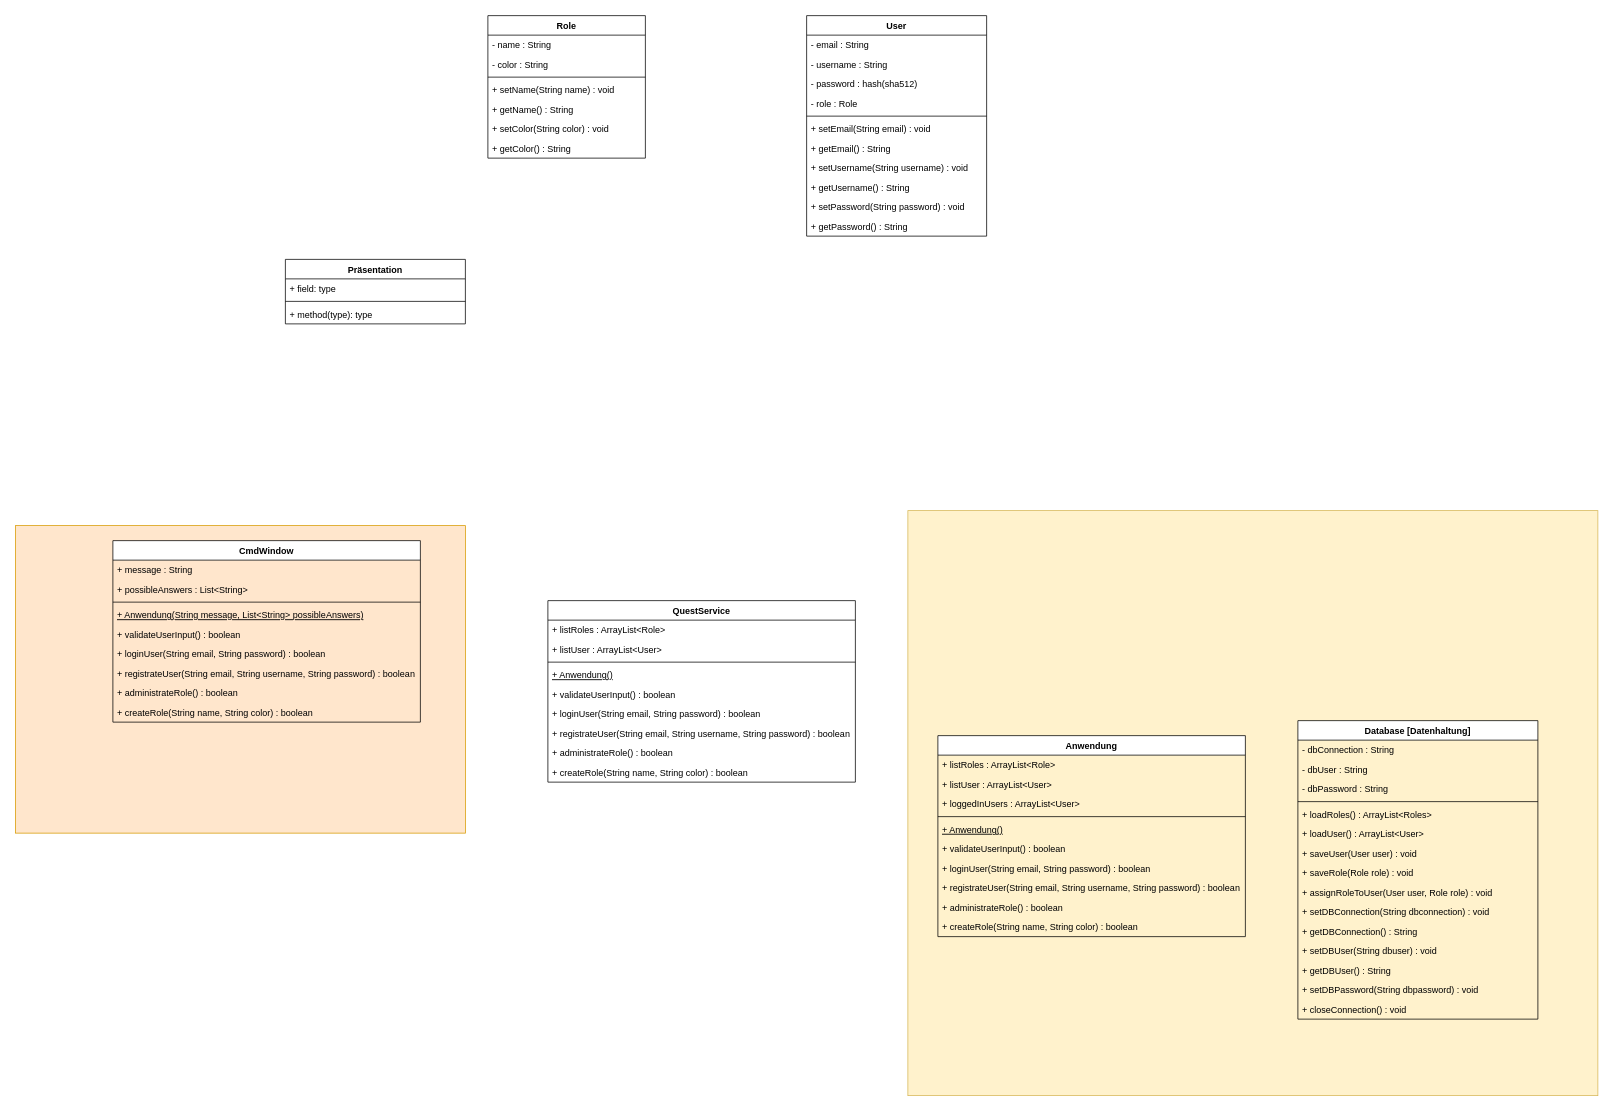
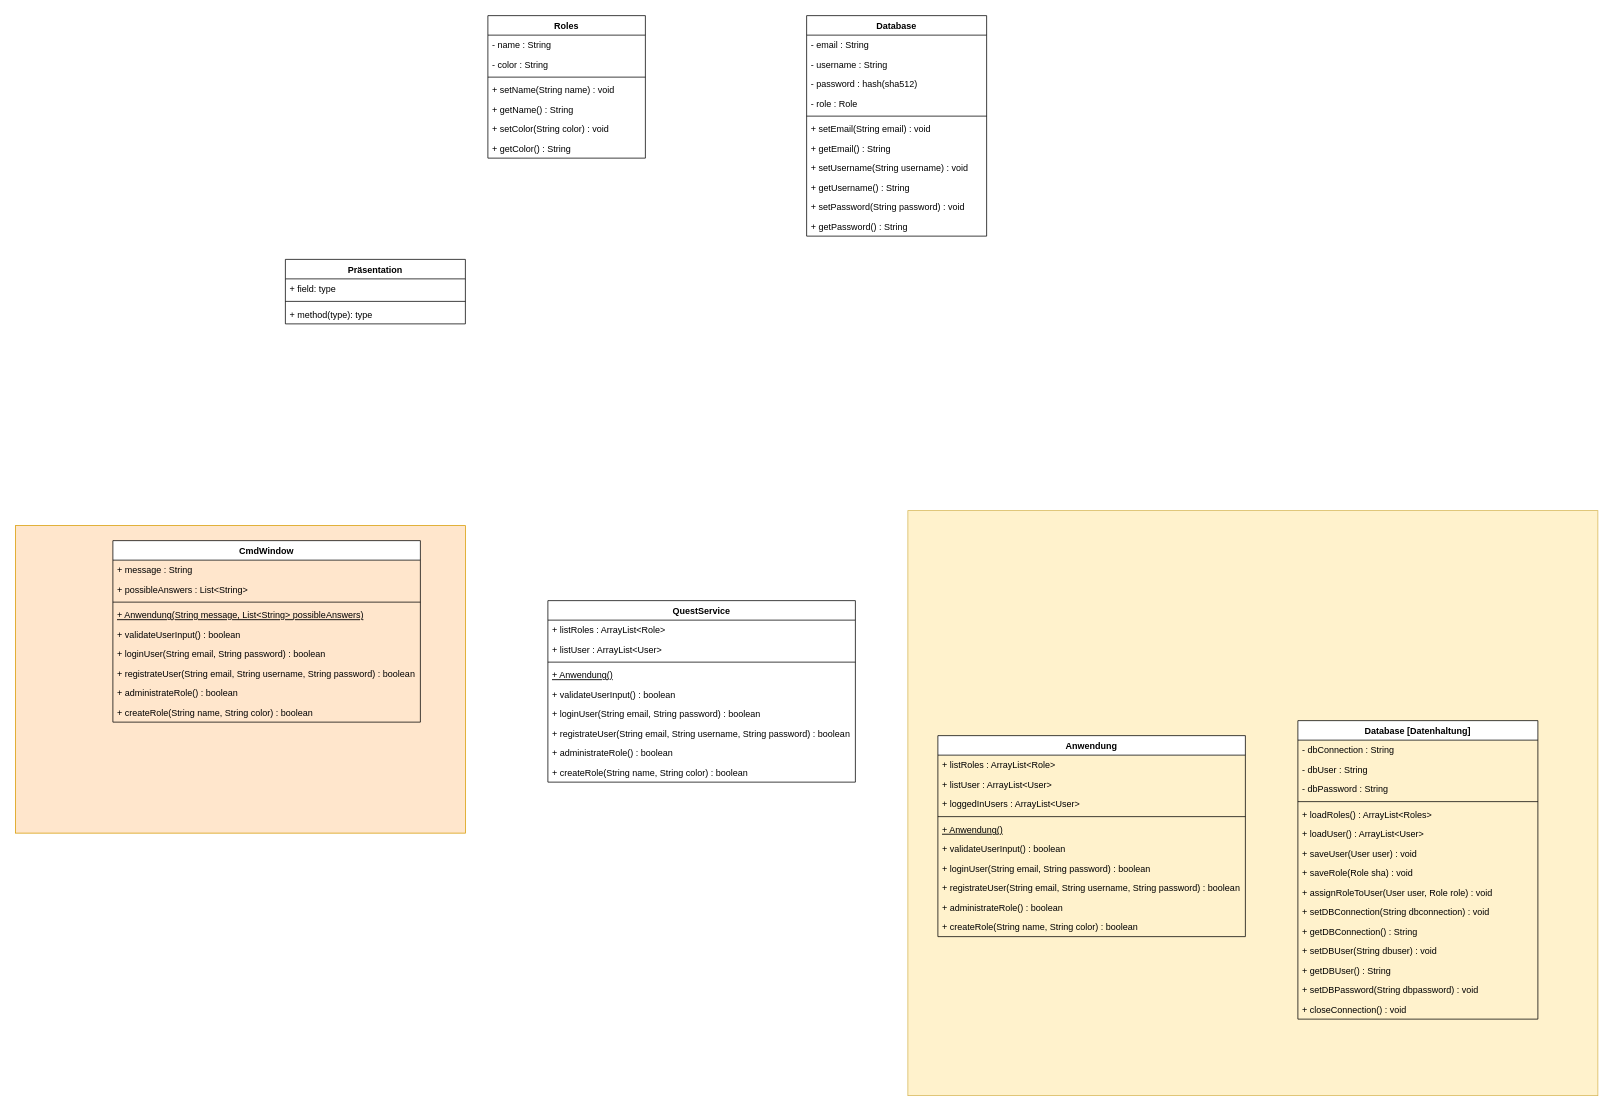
node "Role": label "Role" -> "Roles"
node "User": label "User" -> "Database"
node "+ saveRole(Role role) : void": label "+ saveRole(Role role) : void" -> "+ saveRole(Role sha) : void"
